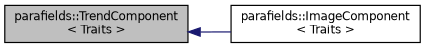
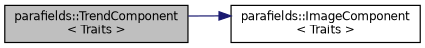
edge "parafields::ImageComponent < Traits >" -> "parafields::TrendComponent < Traits >": reversed
